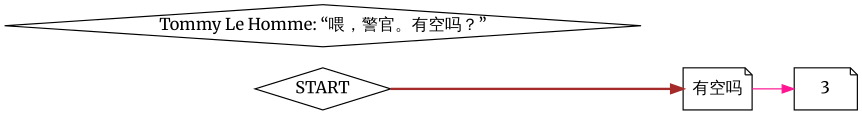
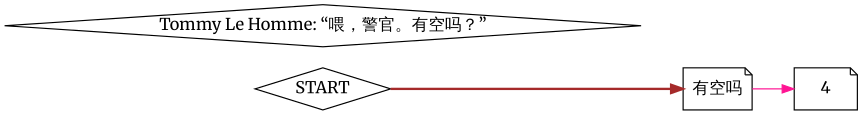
node "3": label "3" -> "4"
